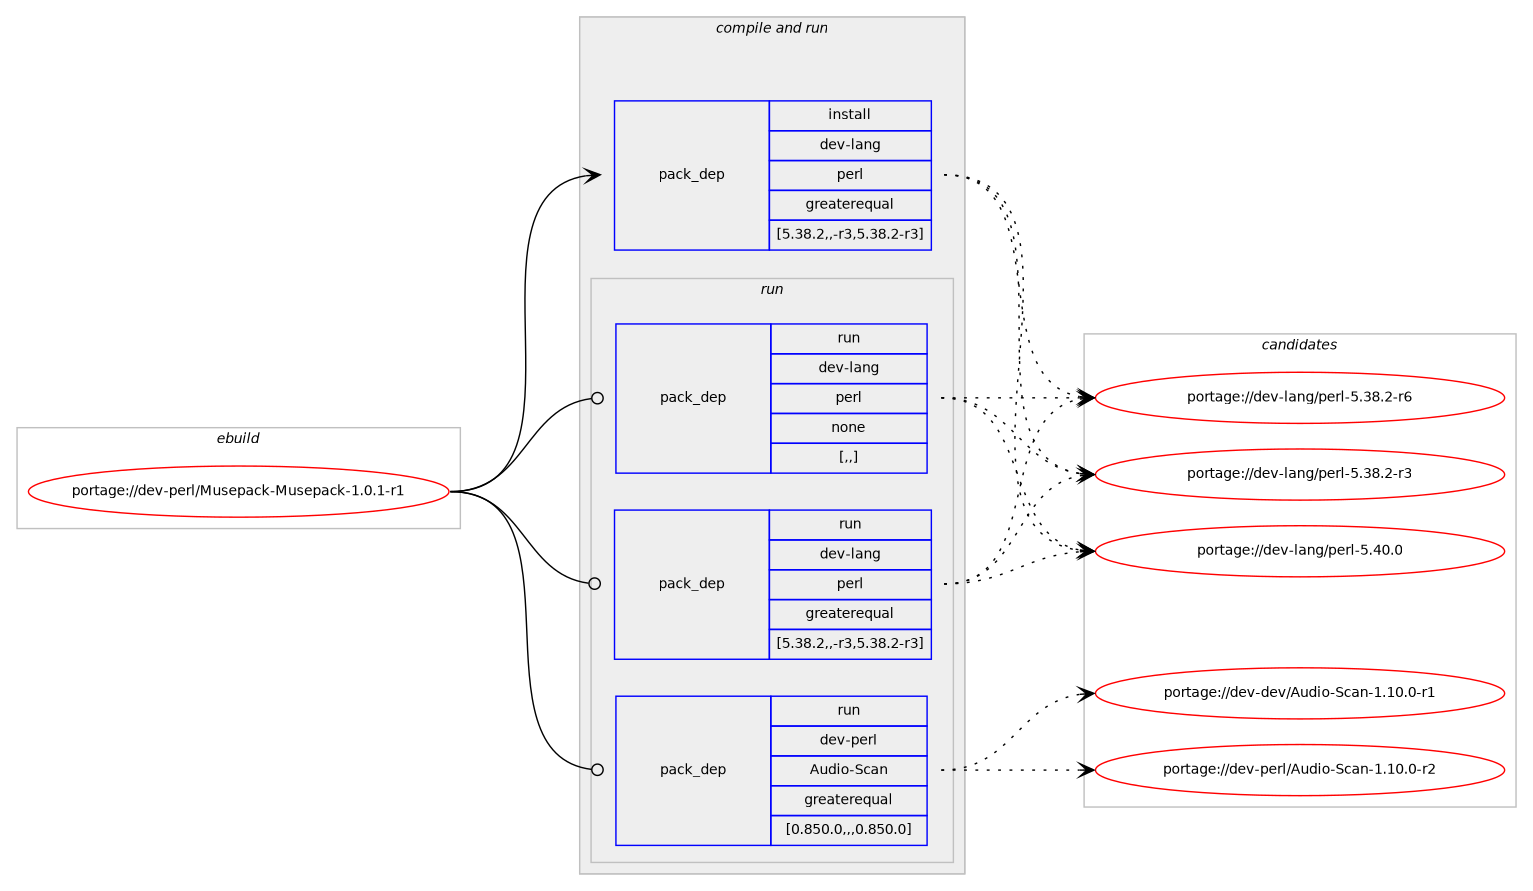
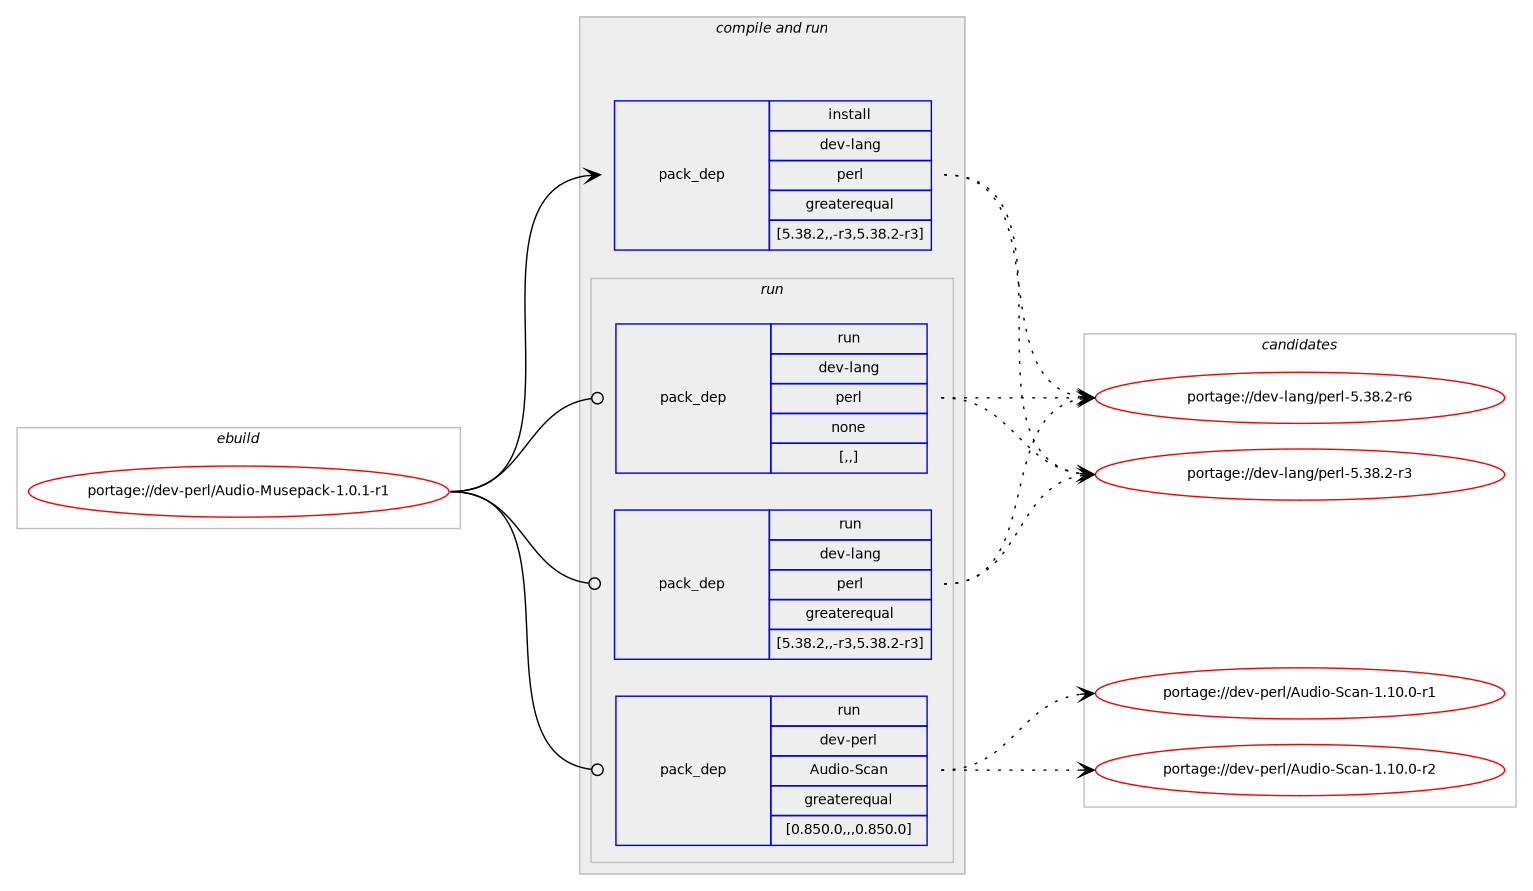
node "portage://dev-perl/Musepack-Musepack-1.0.1-r1": label "portage://dev-perl/Musepack-Musepack-1.0.1-r1" -> "portage://dev-perl/Audio-Musepack-1.0.1-r1"
node "portage://dev-lang/perl-5.40.0": removed
node "portage://dev-dev/Audio-Scan-1.10.0-r1": label "portage://dev-dev/Audio-Scan-1.10.0-r1" -> "portage://dev-perl/Audio-Scan-1.10.0-r1"
